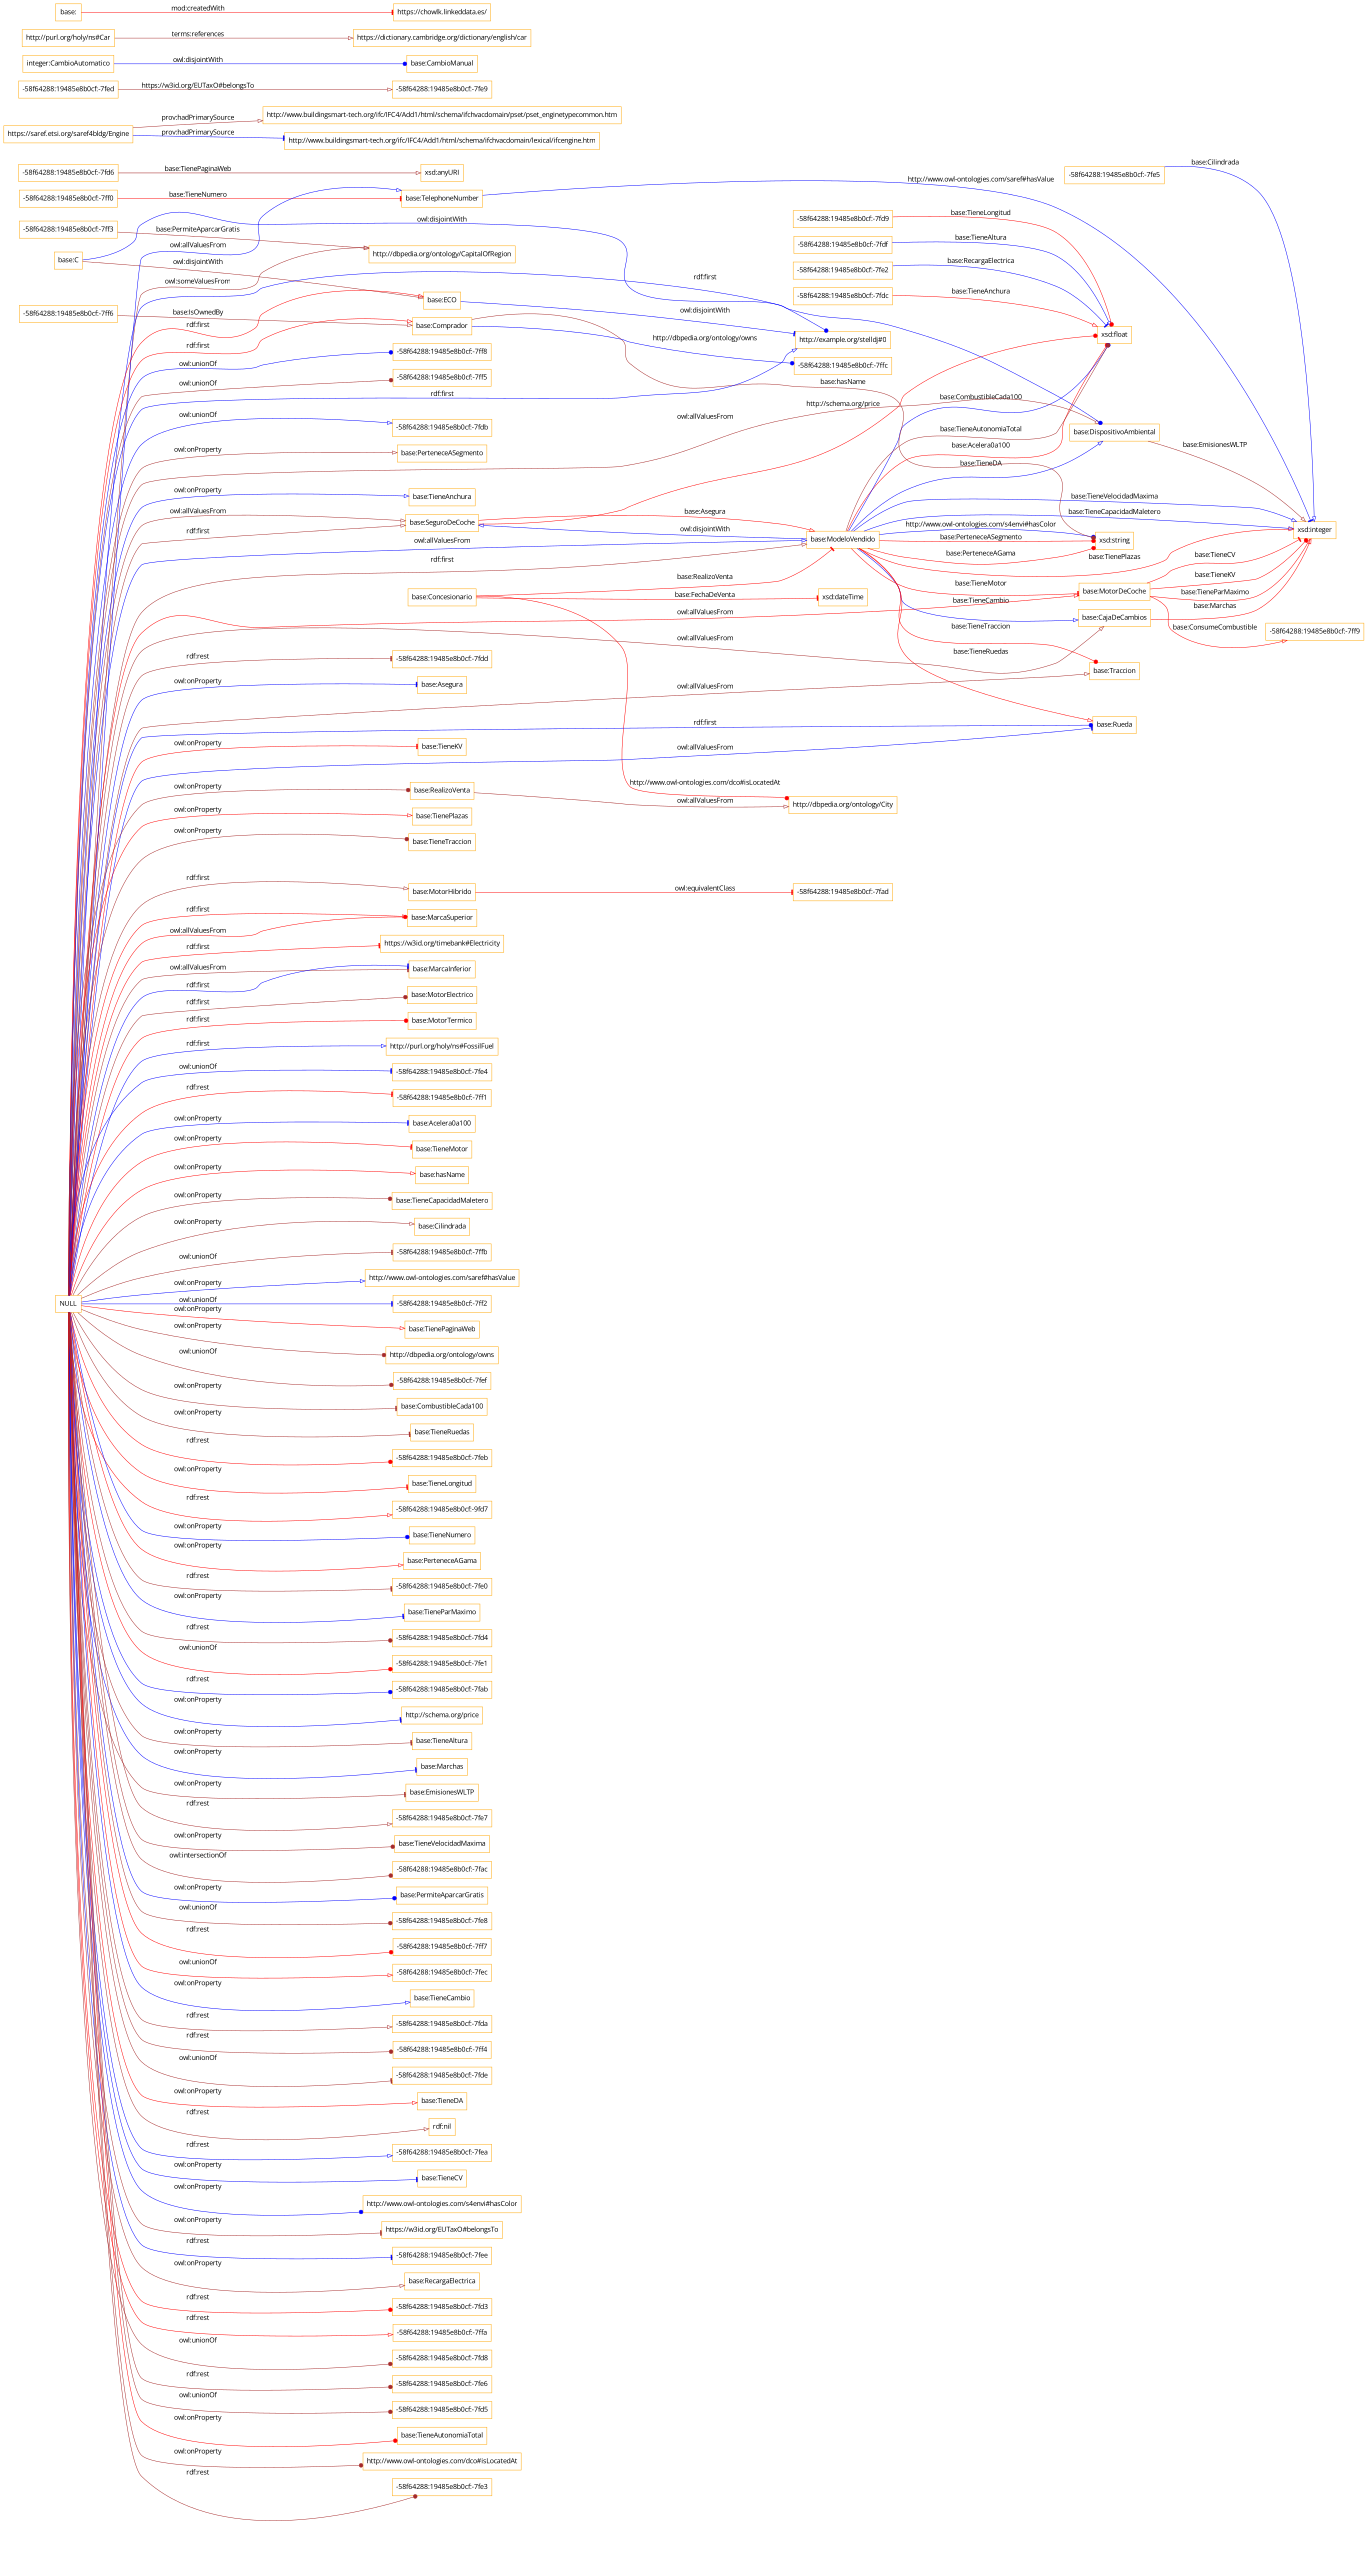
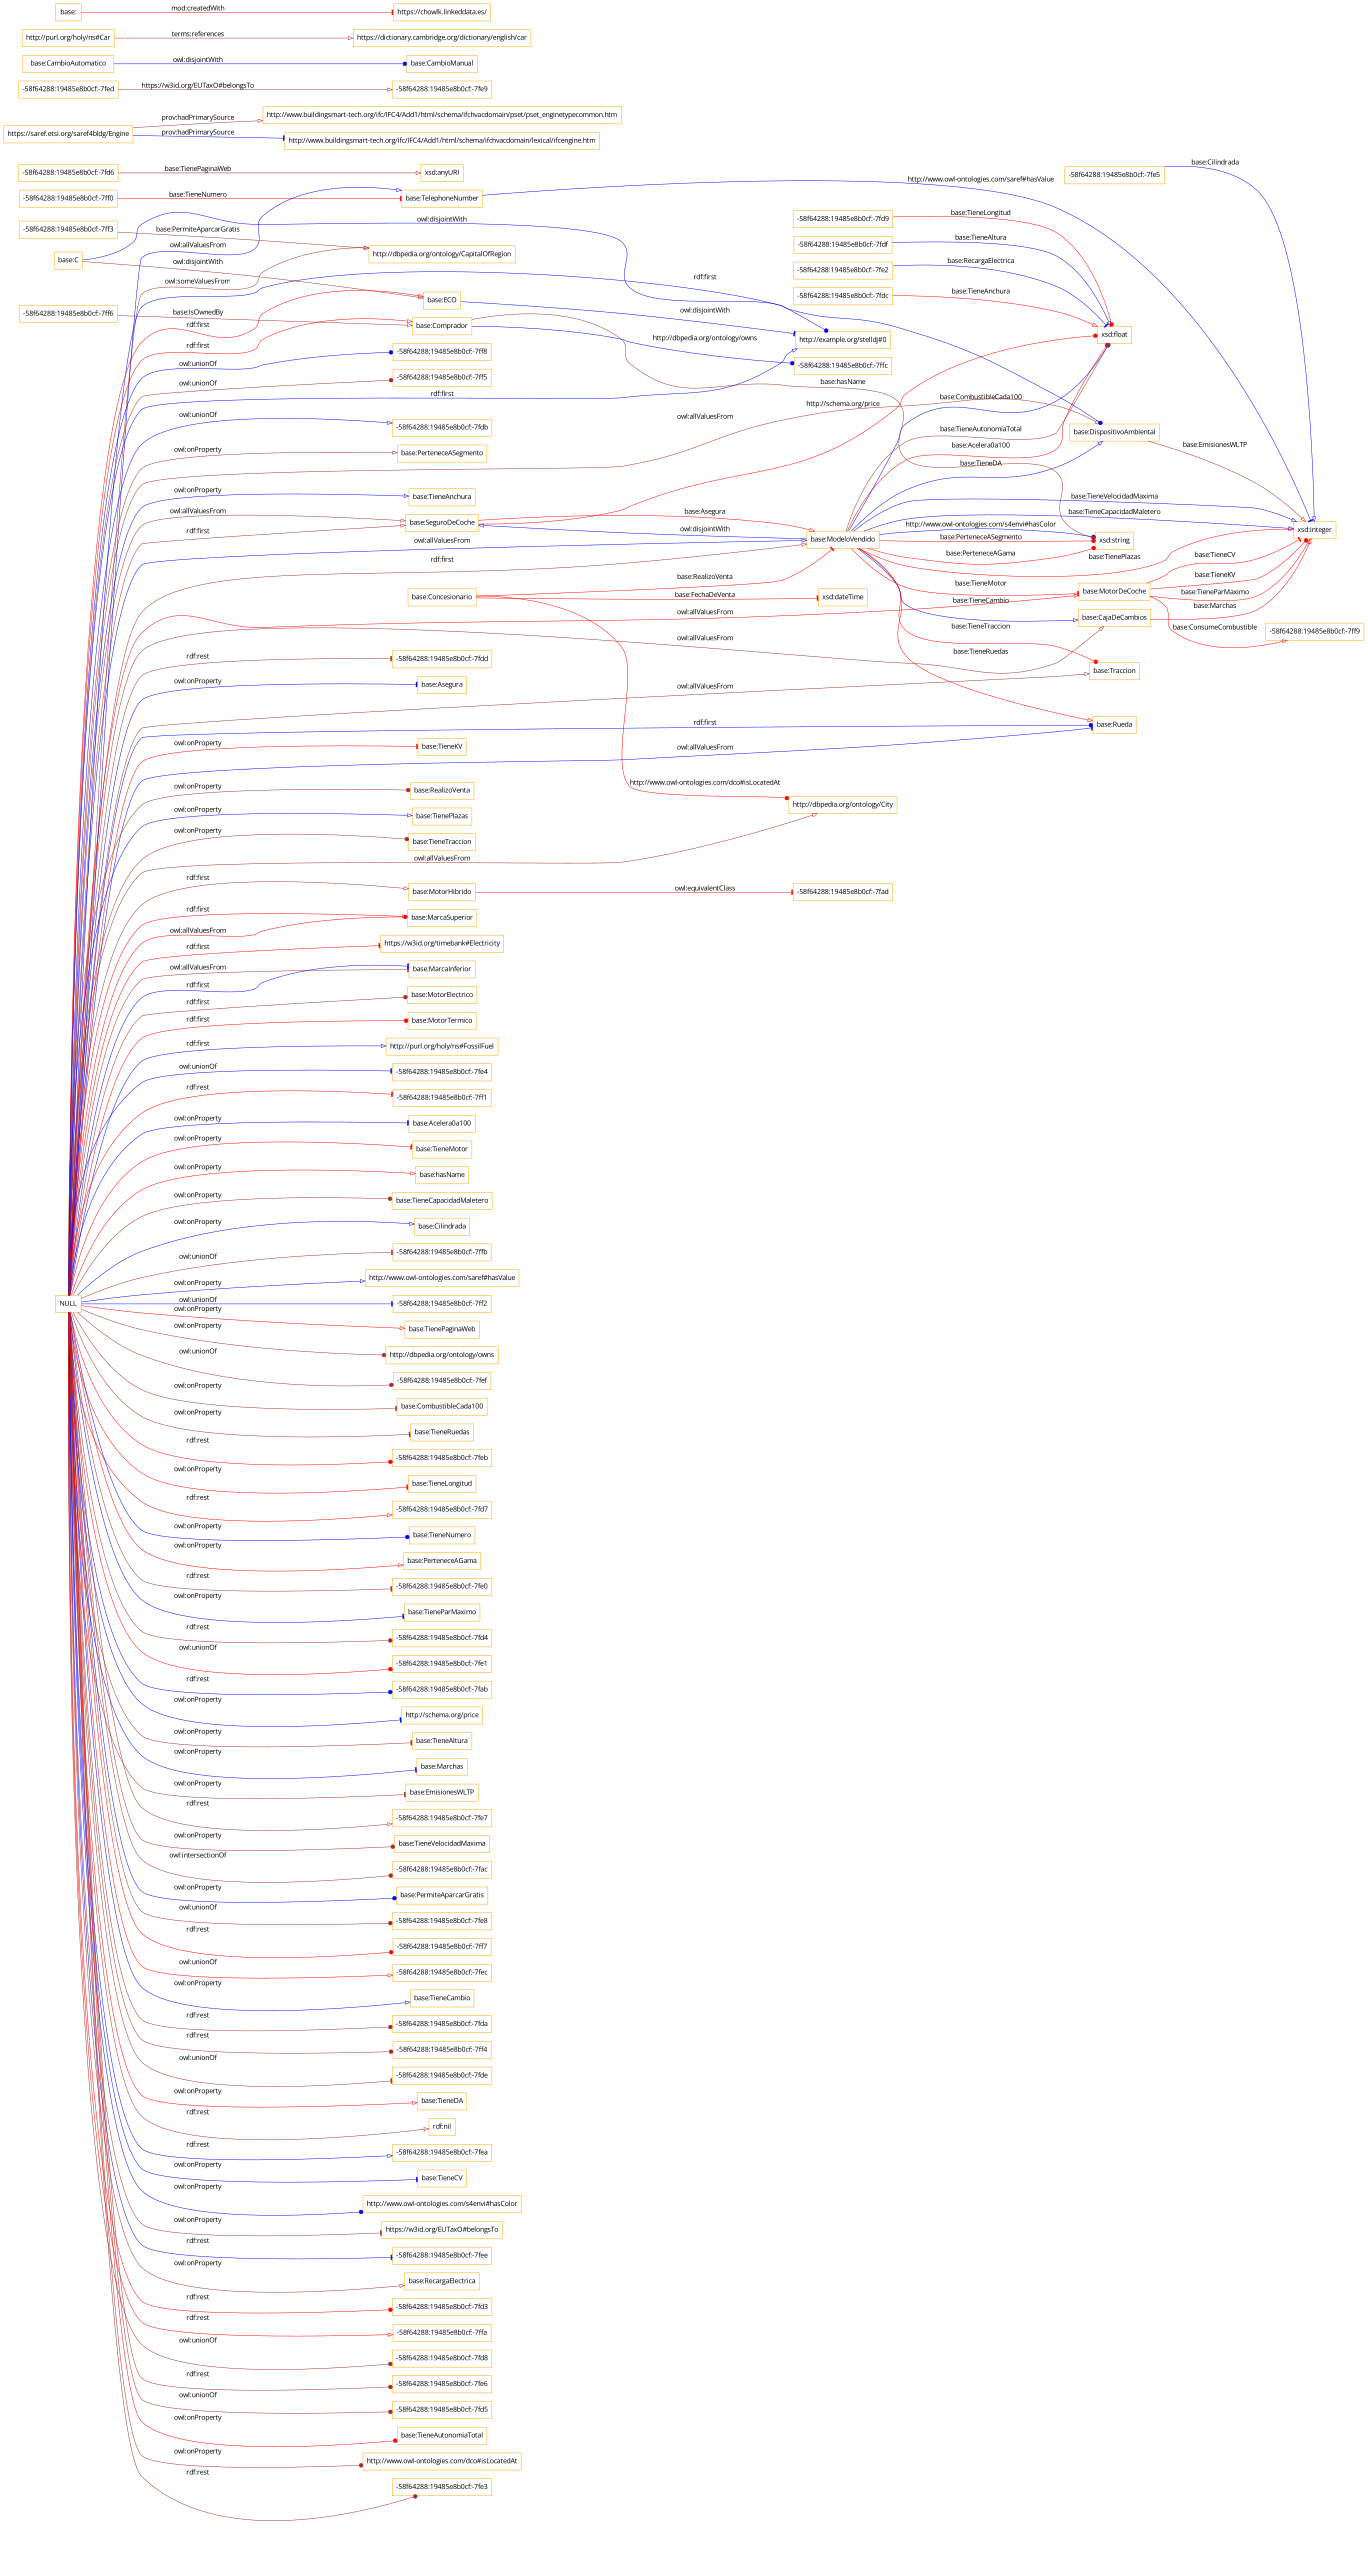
node "integer:CambioAutomatico": label "integer:CambioAutomatico" -> "base:CambioAutomatico"
edge "base:RealizoVenta" -> "http://dbpedia.org/ontology/City": now "NULL" -> "http://dbpedia.org/ontology/City"
edge "NULL" -> "base:TienePlazas": color red -> blue
edge "NULL" -> "base:Cilindrada": color brown -> blue
node "-58f64288:19485e8b0cf:-9fd7": label "-58f64288:19485e8b0cf:-9fd7" -> "-58f64288:19485e8b0cf:-7fd7"
edge "NULL" -> "-58f64288:19485e8b0cf:-7fda": arrowhead onormal -> dot
